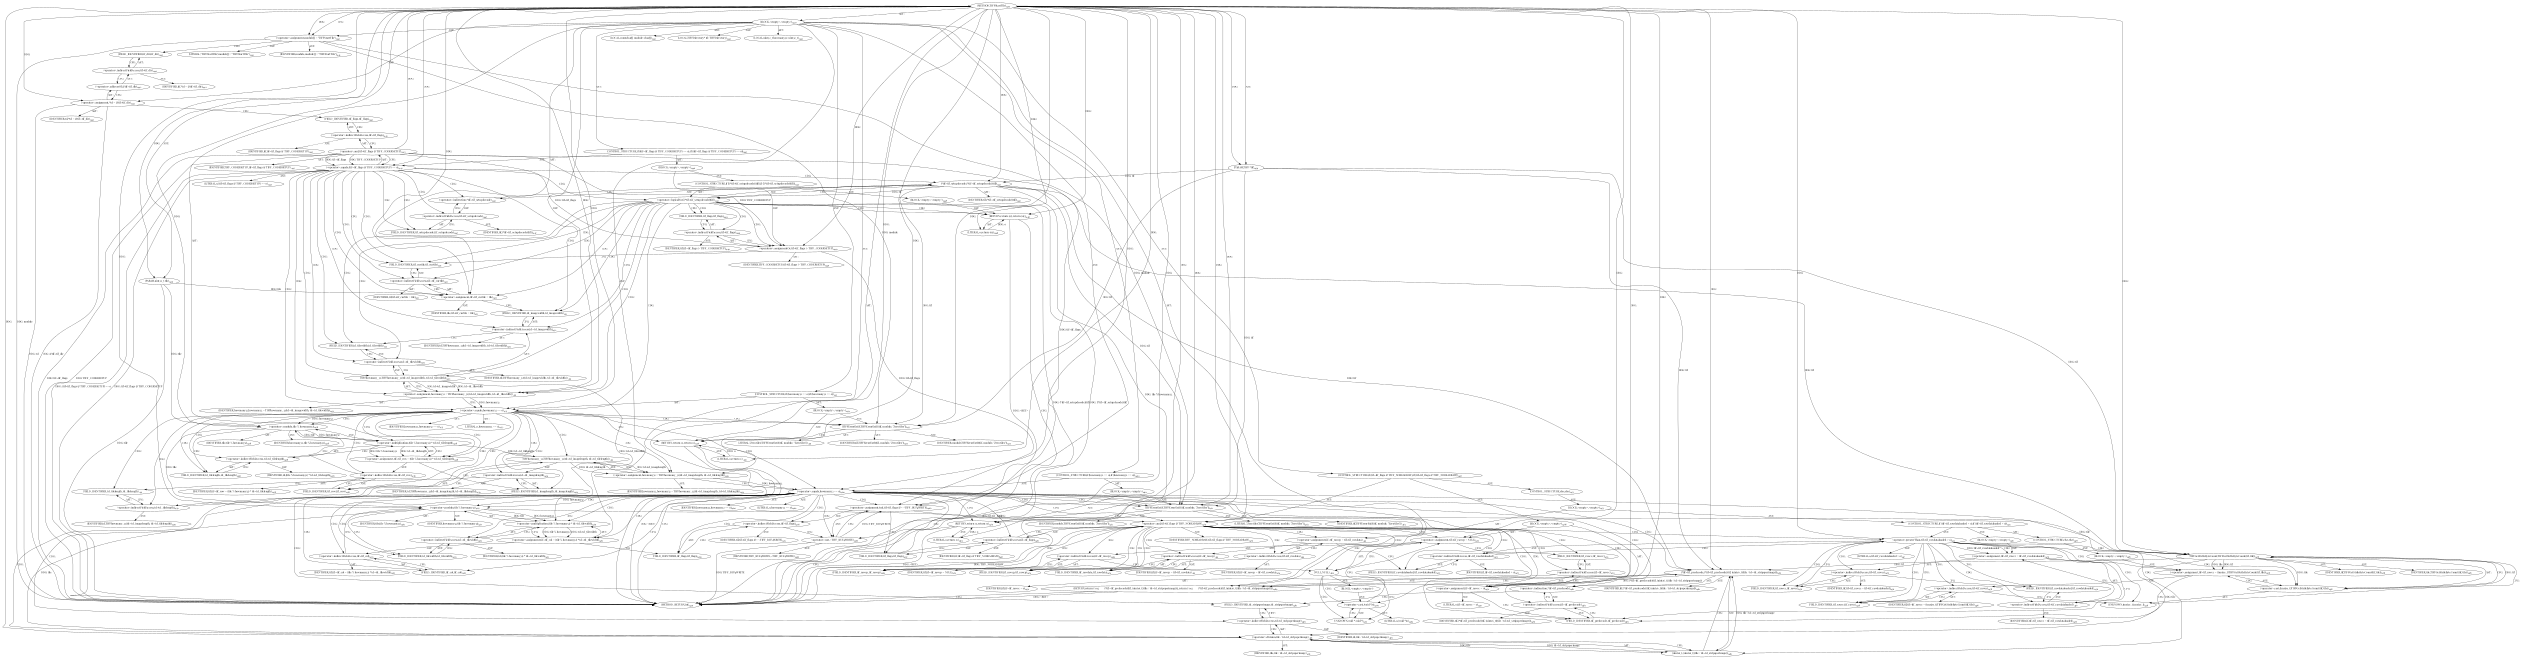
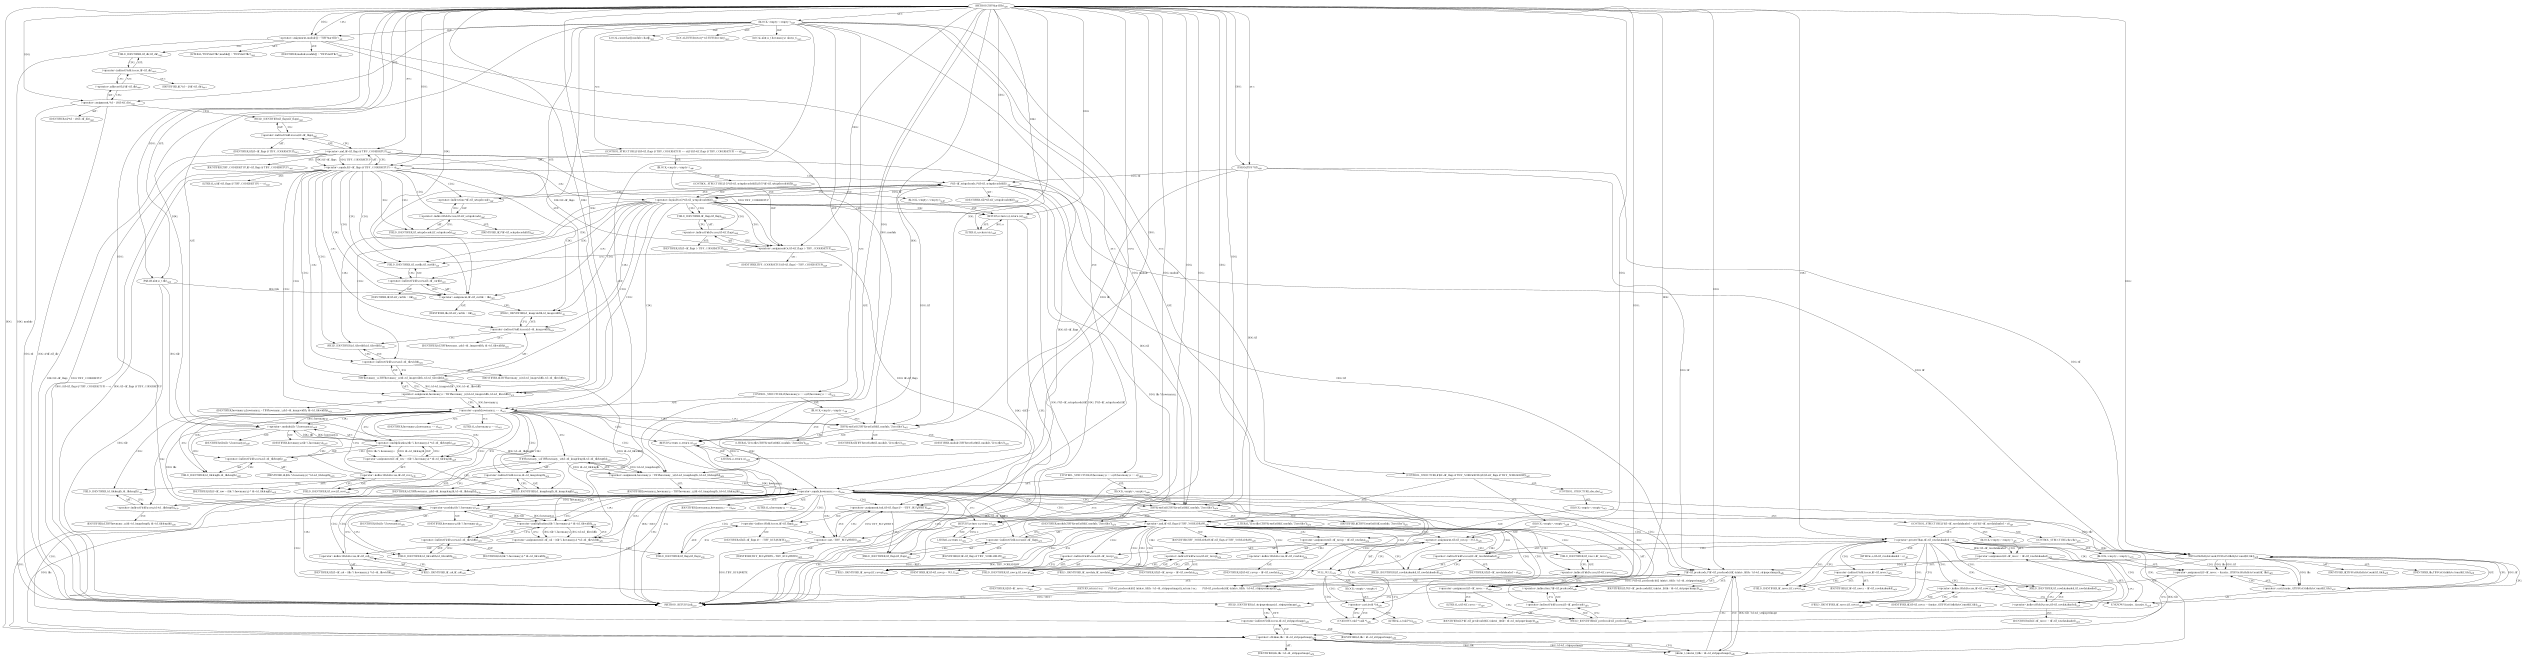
edge "(<operator>.and,tif->tif_flags & TIFF_CODERSETUP)" -> "(METHOD,TIFFStartTile)": reversed
edge "(METHOD,TIFFStartTile)" -> "(<operator>.not,~TIFF_BUF4WRITE)": label "DDG: " -> "DDG: module"
node "(IDENTIFIER,tif,tif->tif_flags & TIFF_NOREADRAW)": text "8467" -> "1467"
